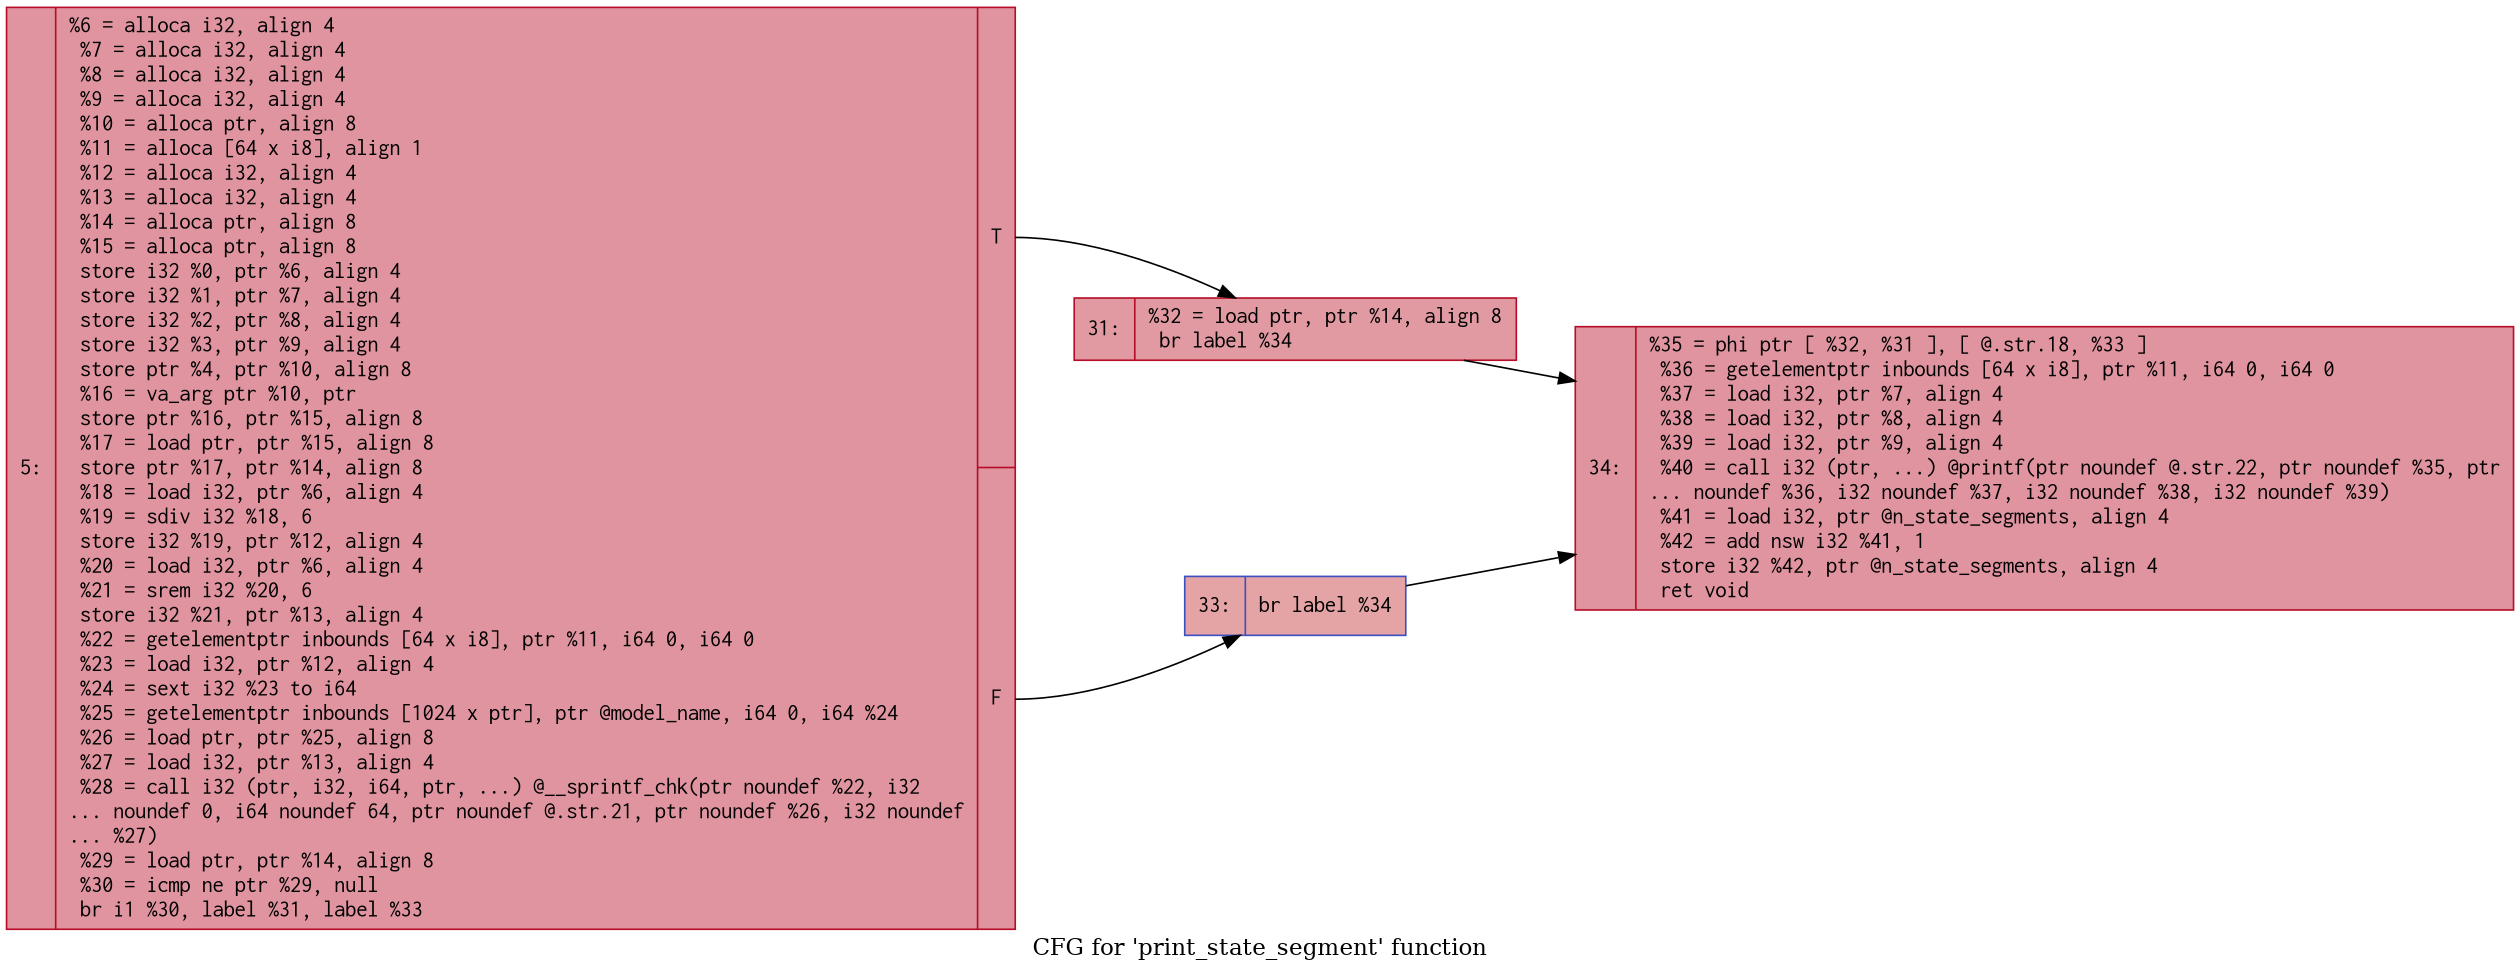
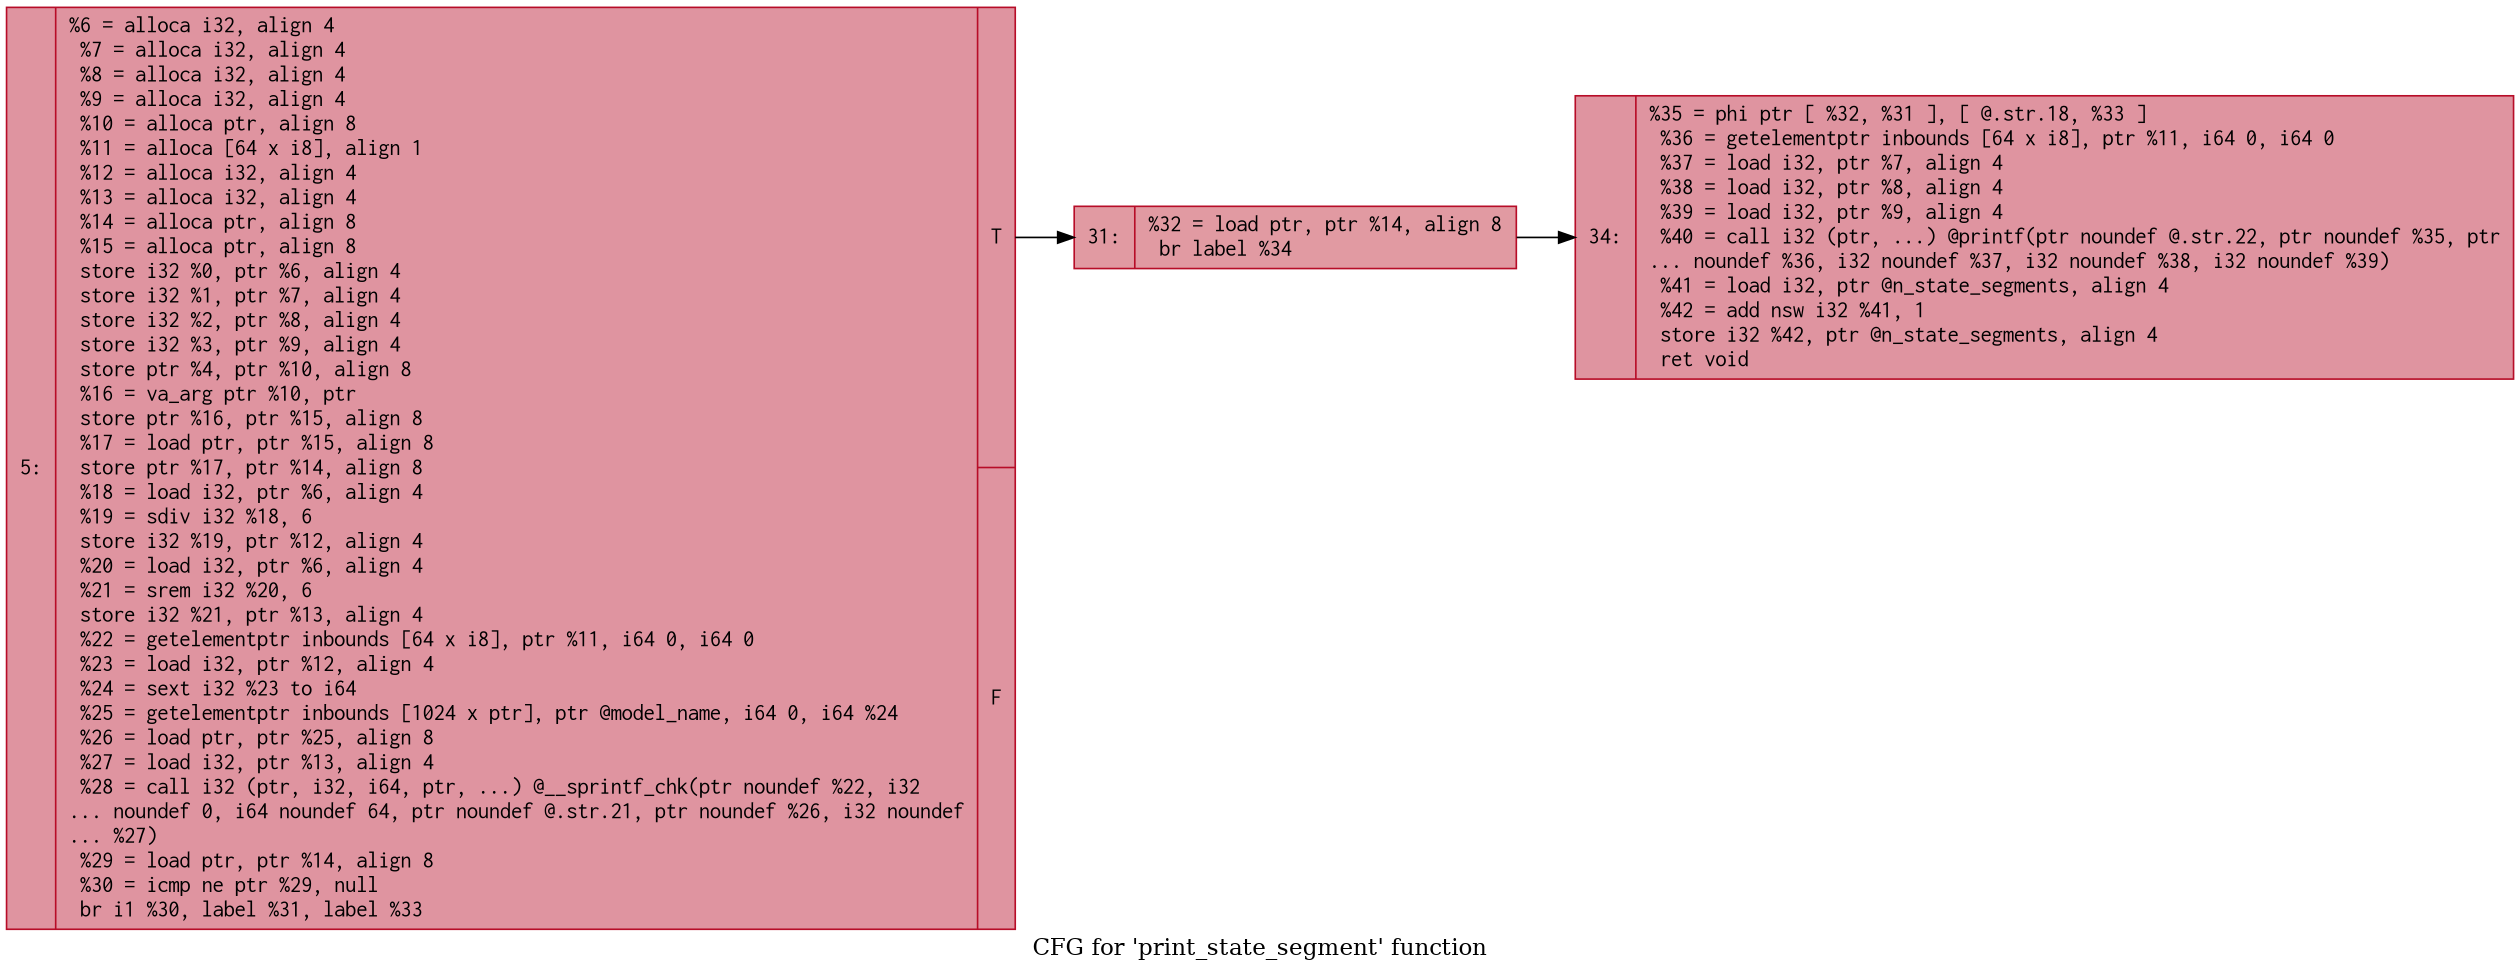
node "33:": removed
